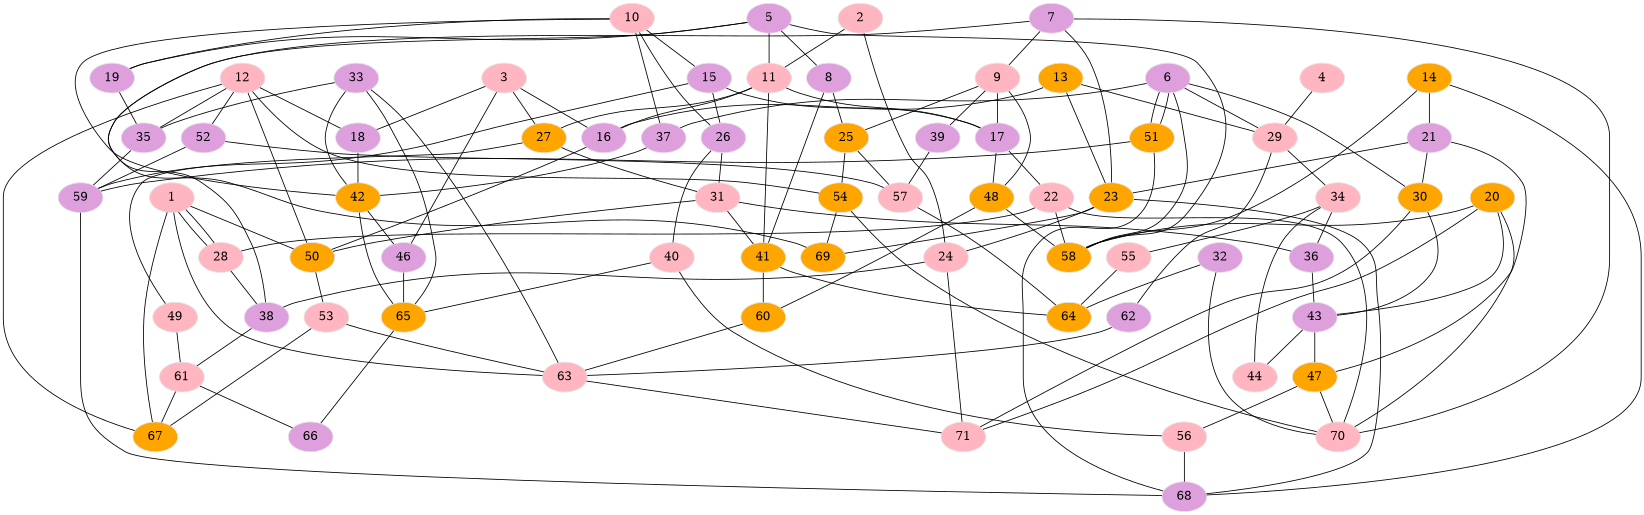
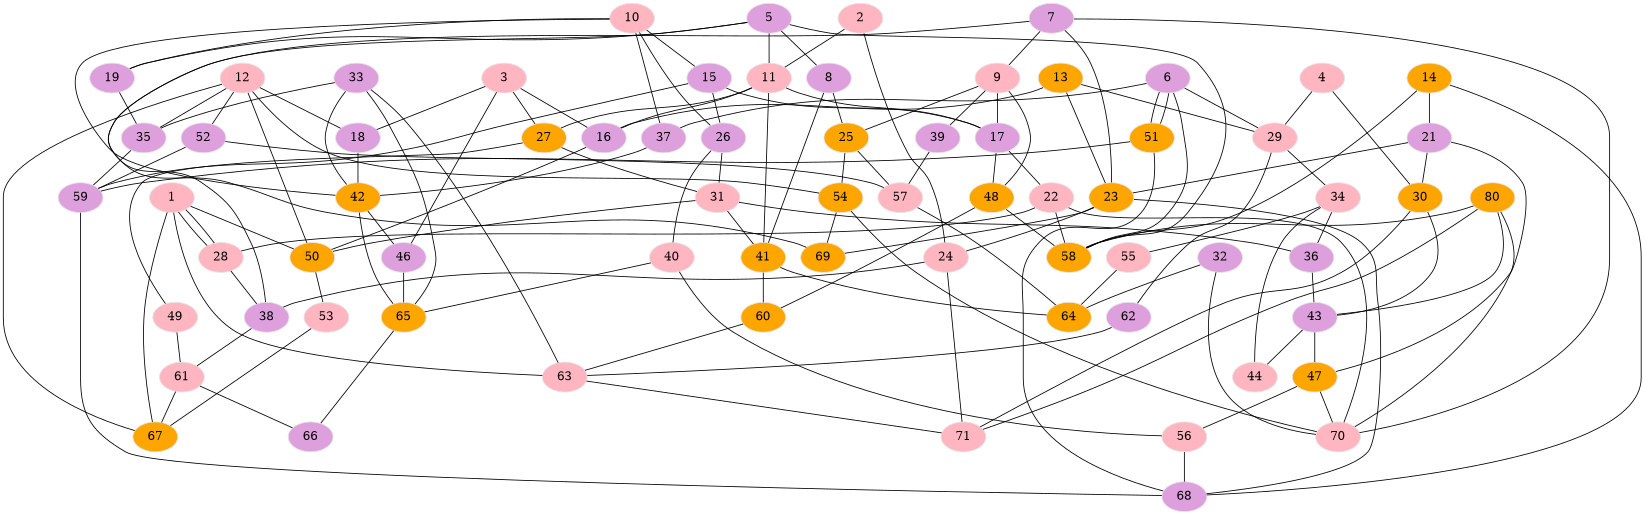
edge "6" -- "30": now "4" -- "30"
node "20": label "20" -> "80"
edge "53" -- "63": removed
